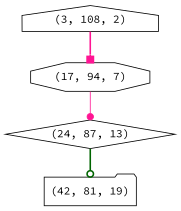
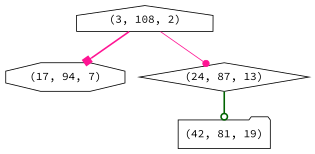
edge "(17, 94, 7)" -> "(24, 87, 13)": now "(3, 108, 2)" -> "(24, 87, 13)"
